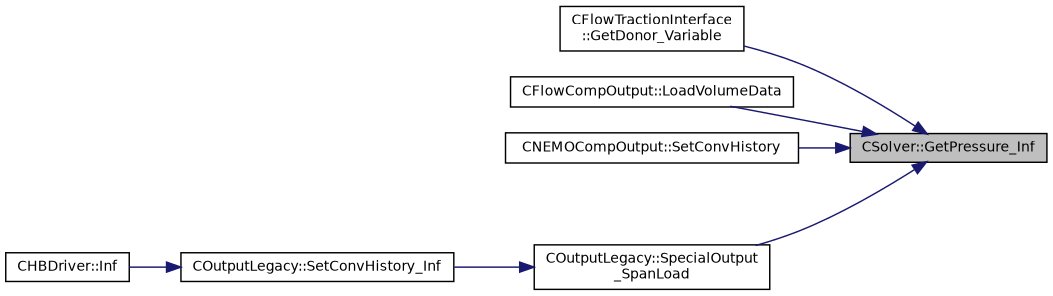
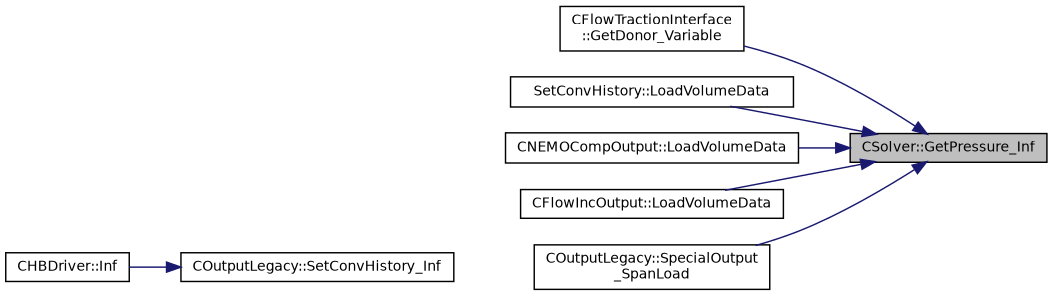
node "CFlowCompOutput::LoadVolumeData": label "CFlowCompOutput::LoadVolumeData" -> "SetConvHistory::LoadVolumeData"
node "CNEMOCompOutput::SetConvHistory": label "CNEMOCompOutput::SetConvHistory" -> "CNEMOCompOutput::LoadVolumeData"
node "CFlowIncOutput::LoadVolumeData": added
edge "COutputLegacy::SetConvHistory_Inf" -> "COutputLegacy::SpecialOutput _SpanLoad": removed
